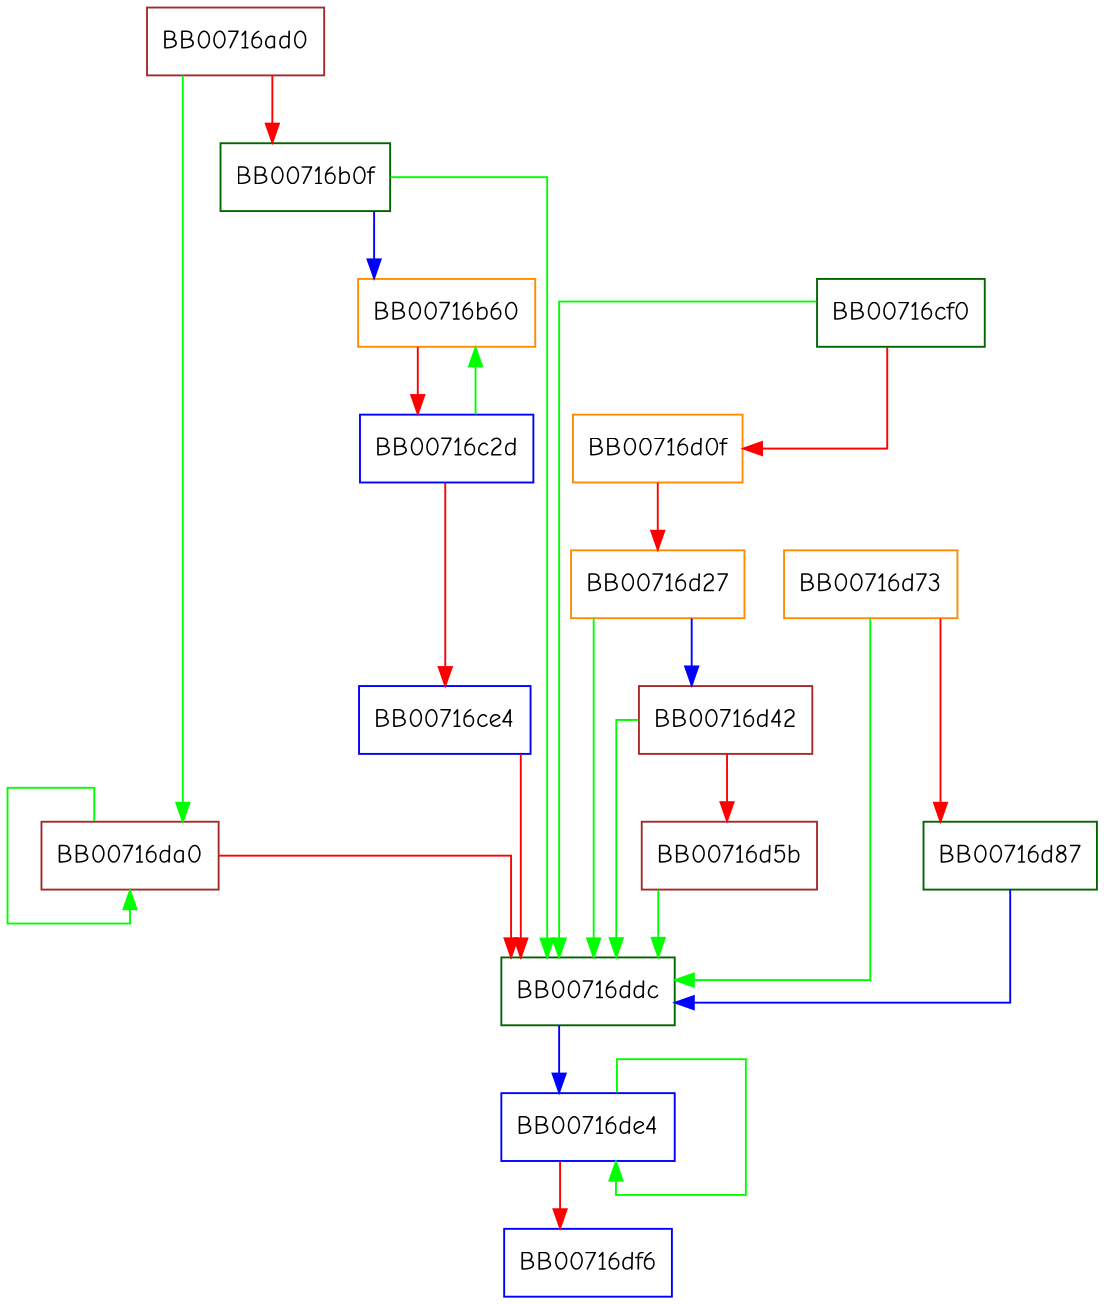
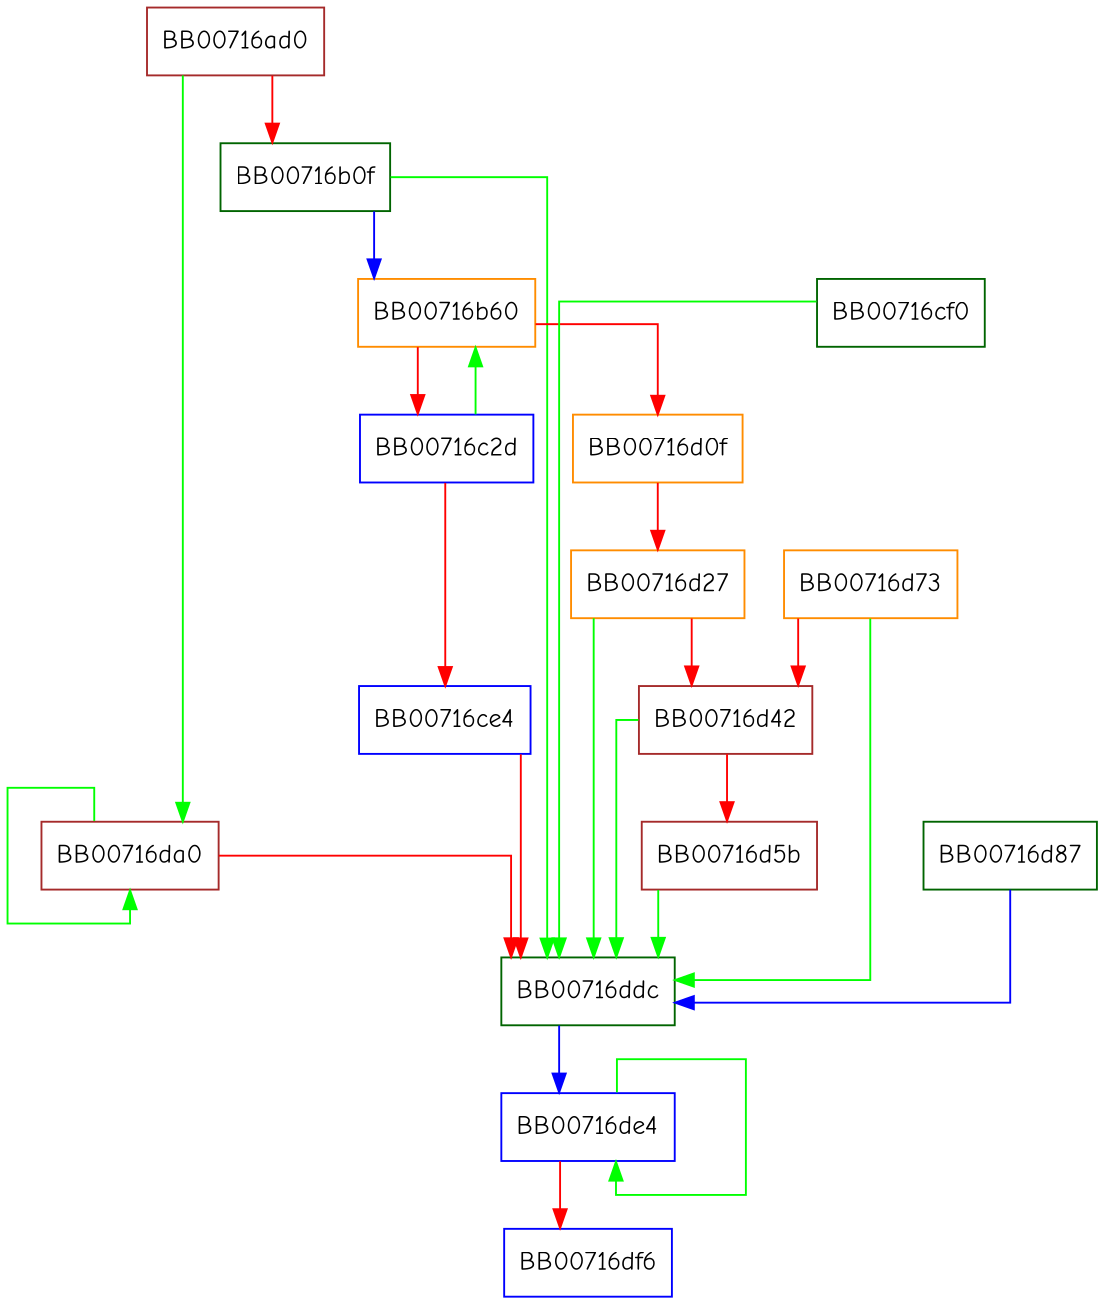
edge "BB00716cf0" -> "BB00716d0f": now "BB00716b60" -> "BB00716d0f"
edge "BB00716d27" -> "BB00716d42": color blue -> red
edge "BB00716d73" -> "BB00716d87": now "BB00716d73" -> "BB00716d42"
